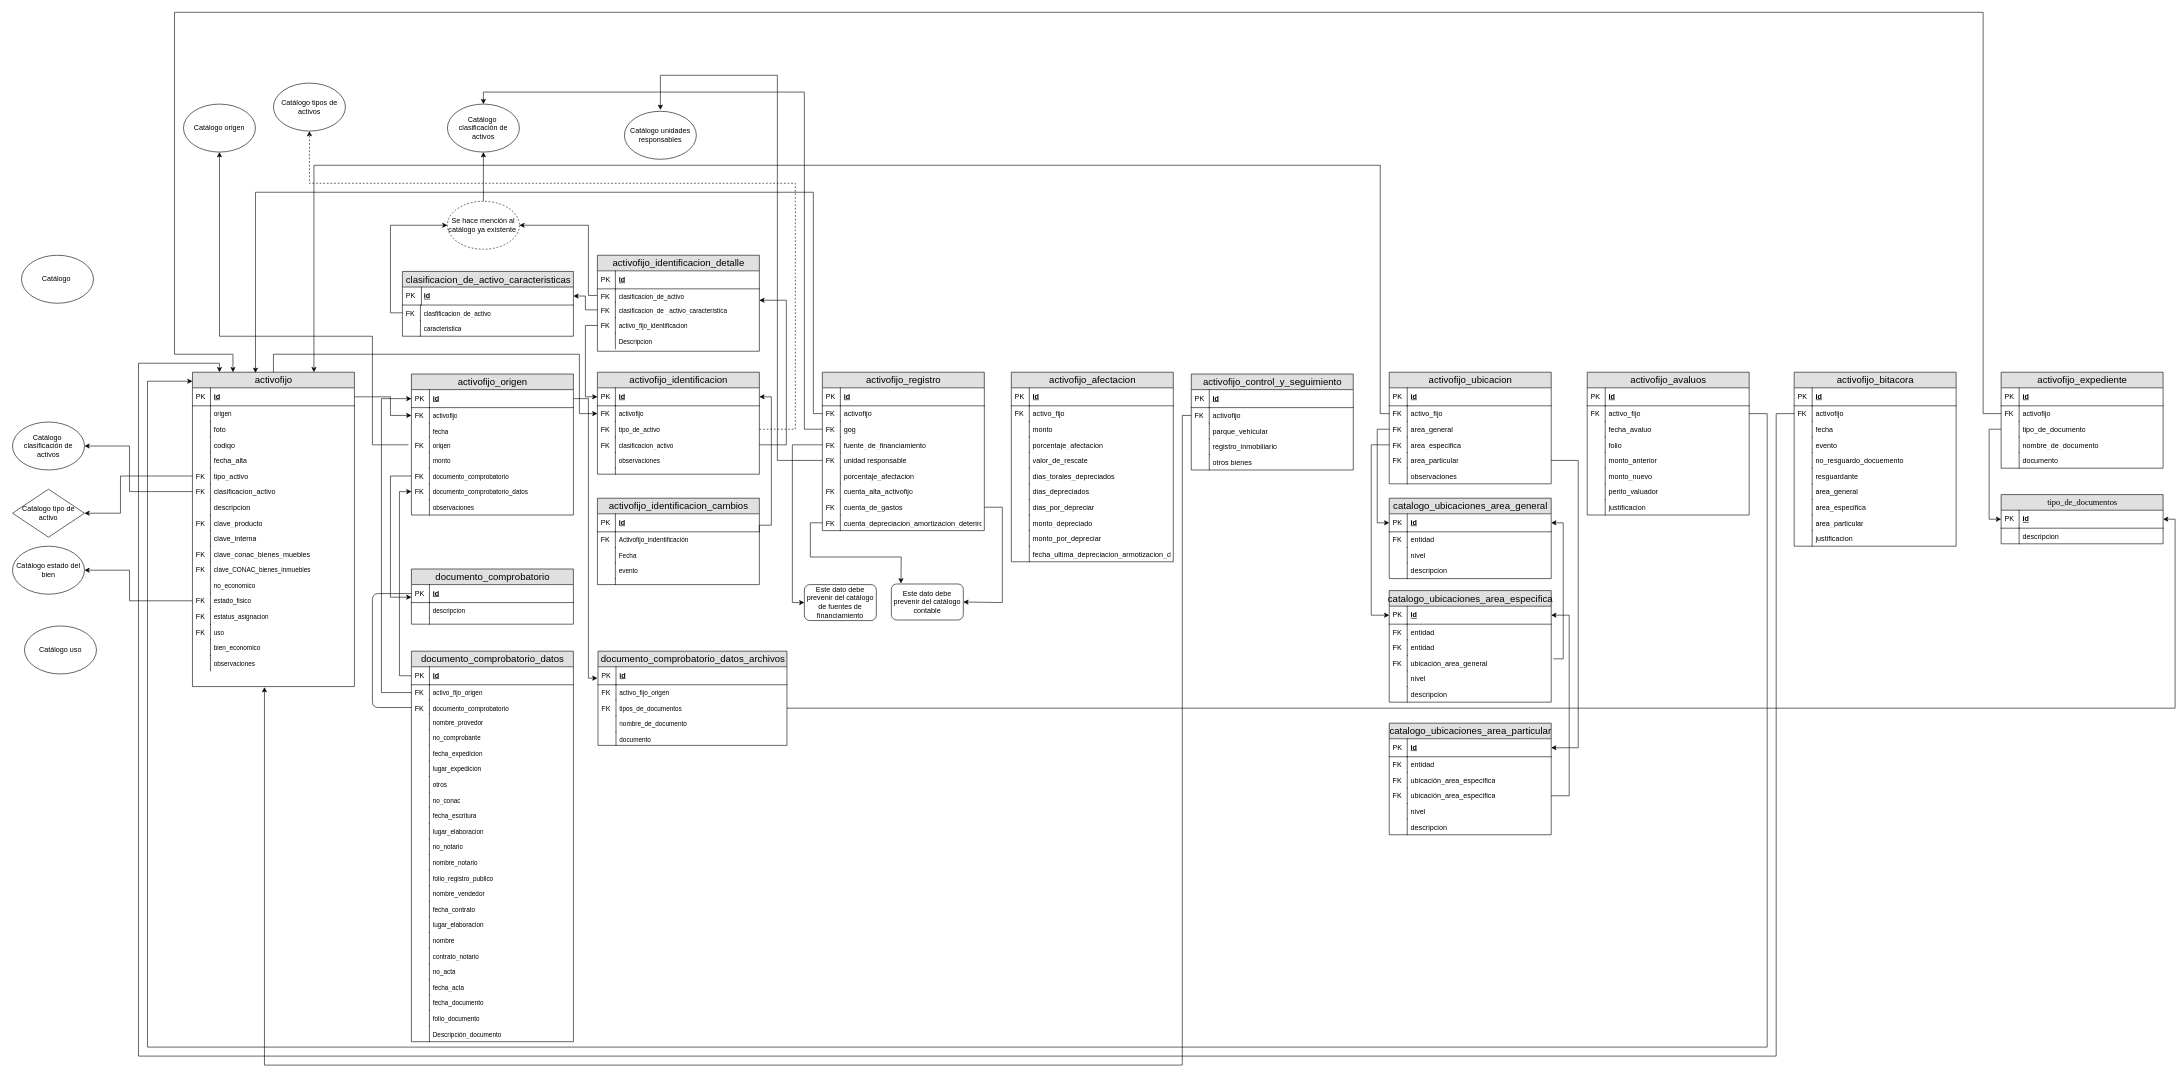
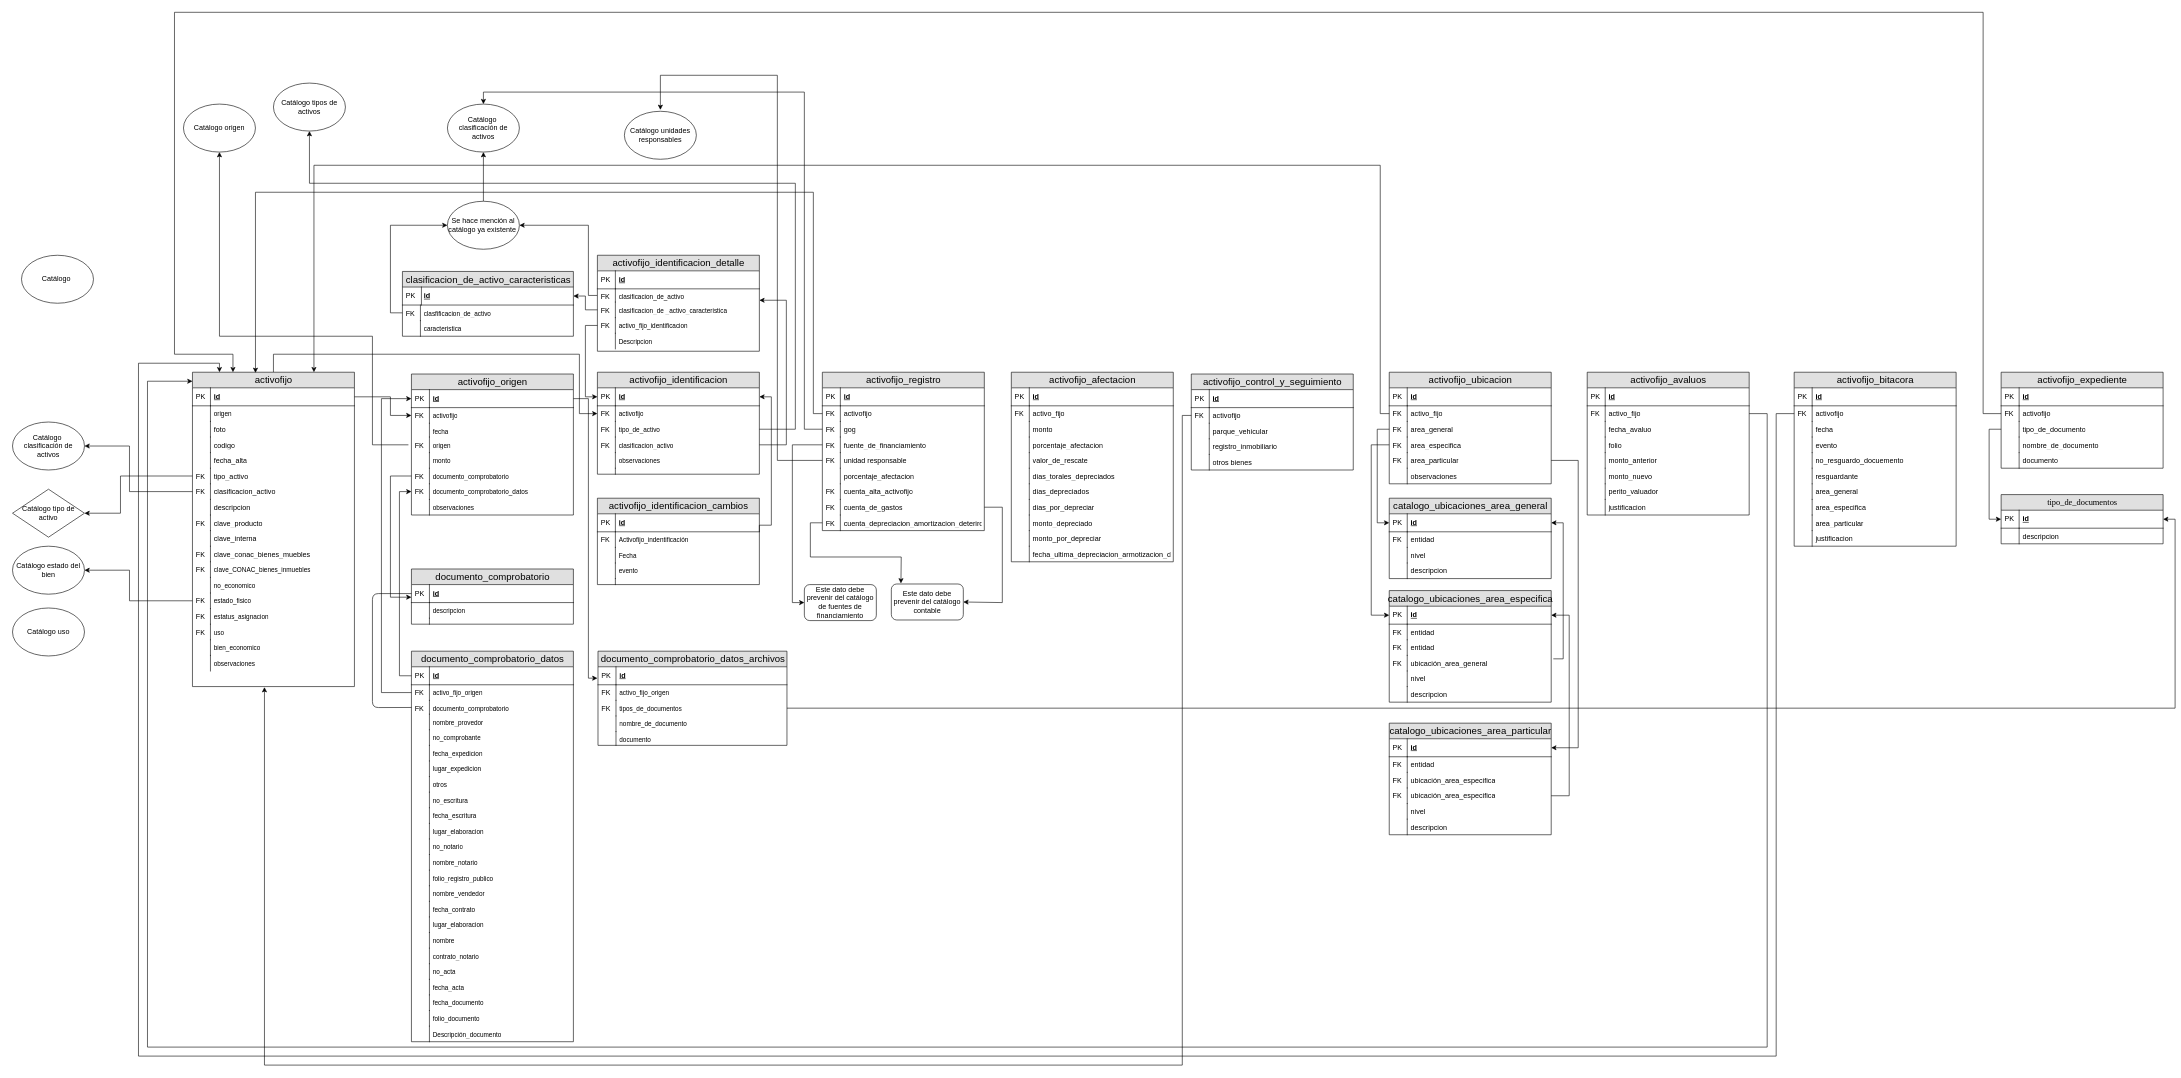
edge "tipo_de_activo" -> "Catálogo tipos de activos": style dashed -> solid
node "Se hace mención al catálogo ya existente": style dashed -> solid
node "Catálogo uso": moved (60, 650) -> (48, 632)
node "no_conac": label "no_conac" -> "no_escritura"
